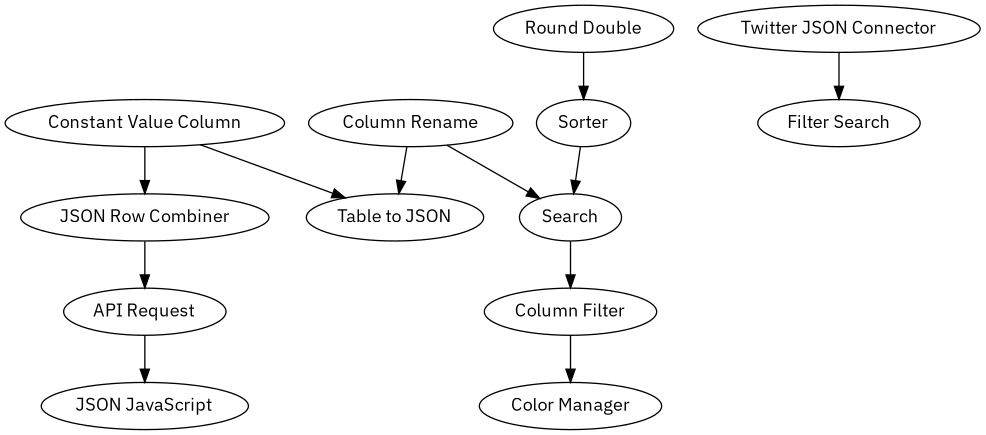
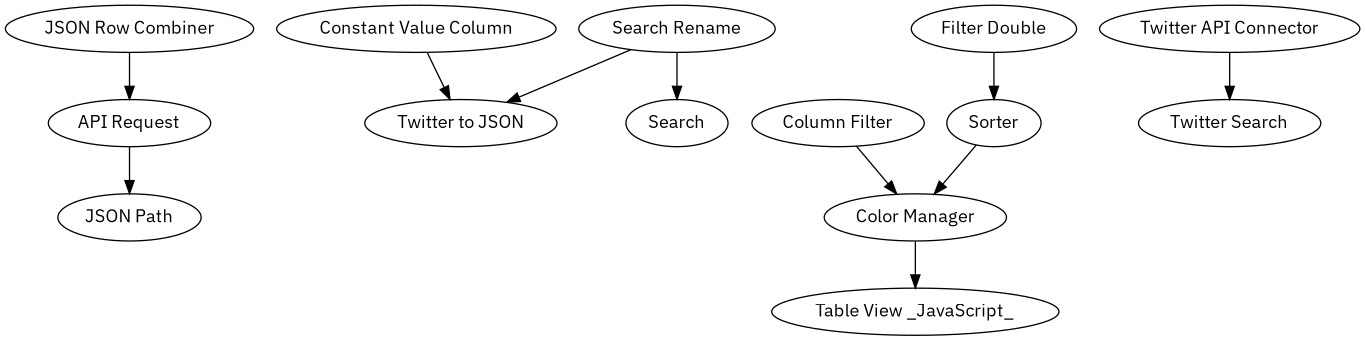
node "Round Double": label "Round Double" -> "Filter Double"
node "Twitter JSON Connector": label "Twitter JSON Connector" -> "Twitter API Connector"
node "Column Rename": label "Column Rename" -> "Search Rename"
node "Filter Search": label "Filter Search" -> "Twitter Search"
edge "Constant Value Column" -> "JSON Row Combiner": removed
edge "Sorter" -> "Search": now "Sorter" -> "Color Manager"
node "Table to JSON": label "Table to JSON" -> "Twitter to JSON"
edge "Search" -> "Column Filter": removed
node "Table View _JavaScript_": added
node "JSON JavaScript": label "JSON JavaScript" -> "JSON Path"
